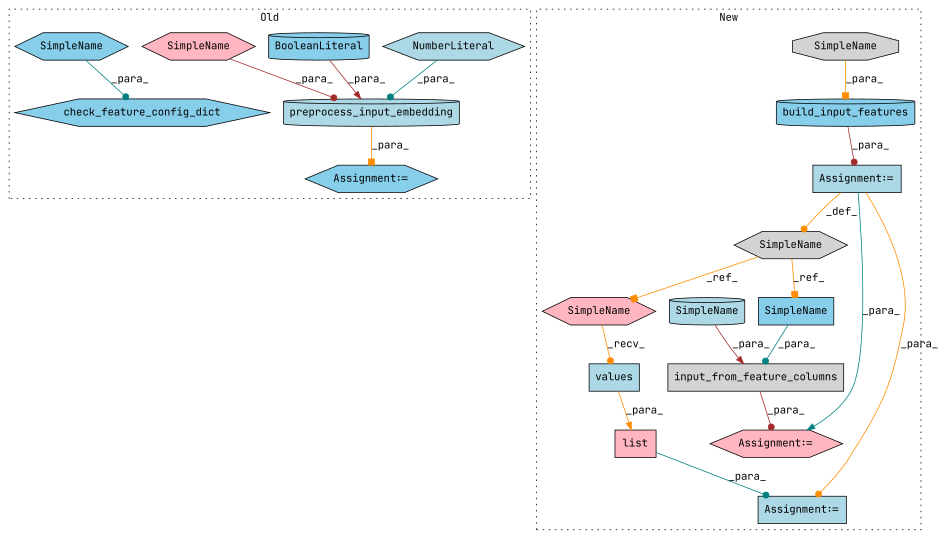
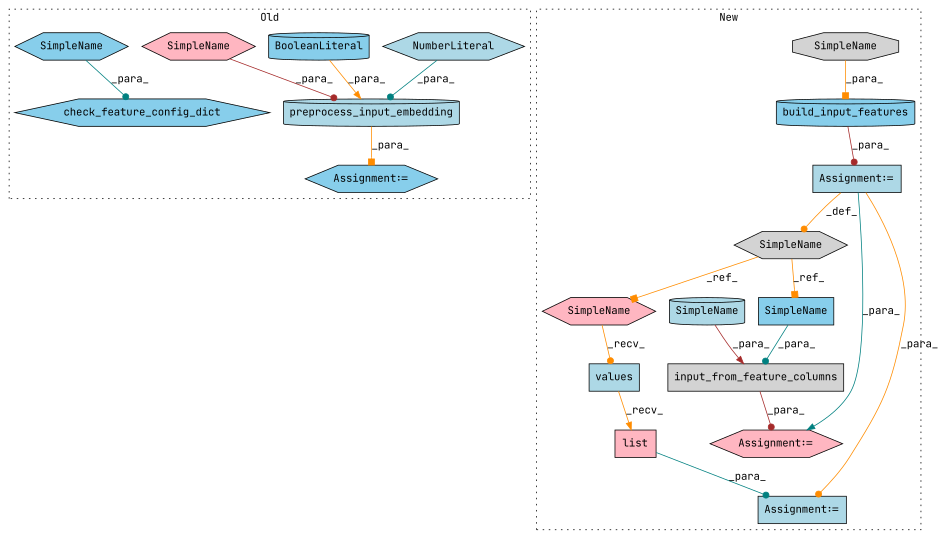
edge "BooleanLiteral" -> "preprocess_input_embedding": color brown -> darkorange
edge "values" -> "list": label "_para_" -> "_recv_"
